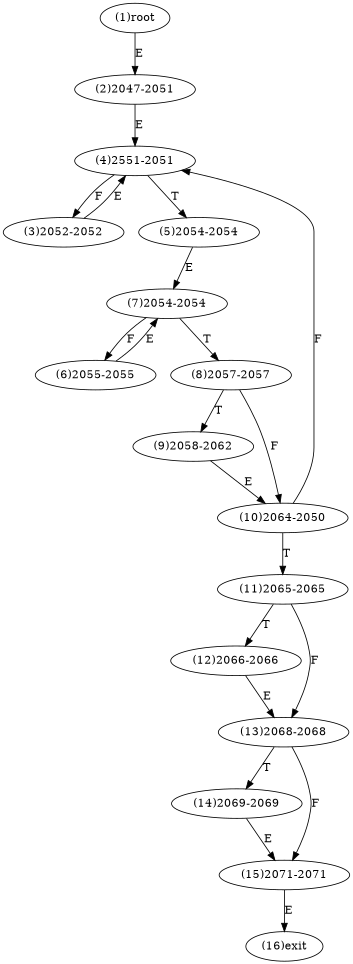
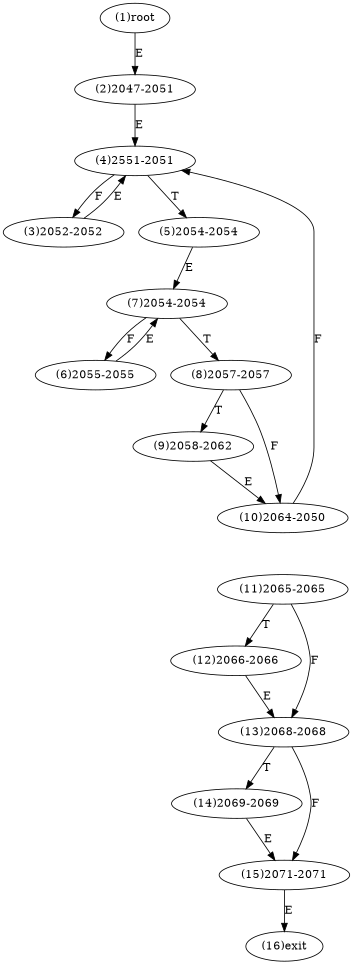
edge "(10)2064-2050" -> "(11)2065-2065": removed, label "T"
